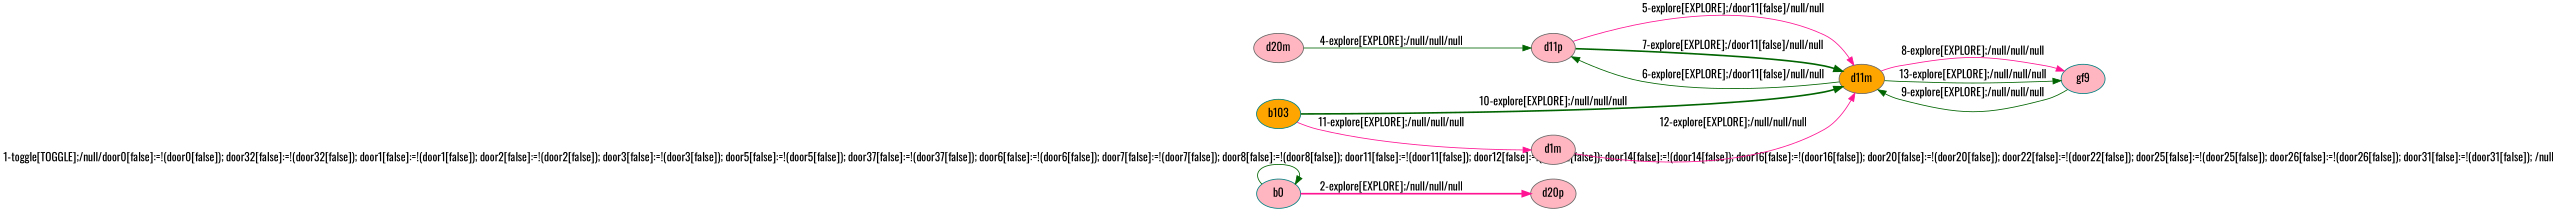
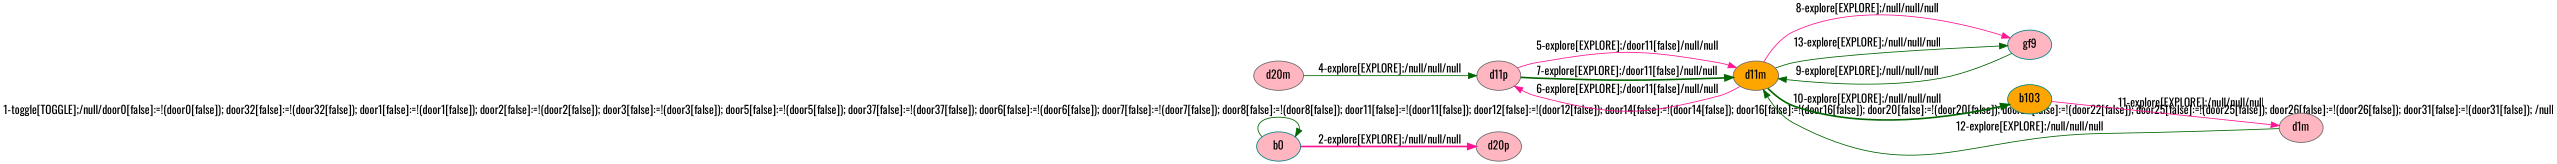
edge "d11m" -> "d11p": color darkgreen -> deeppink
edge "b103" -> "d11m": reversed
edge "d1m" -> "d11m": color deeppink -> darkgreen
